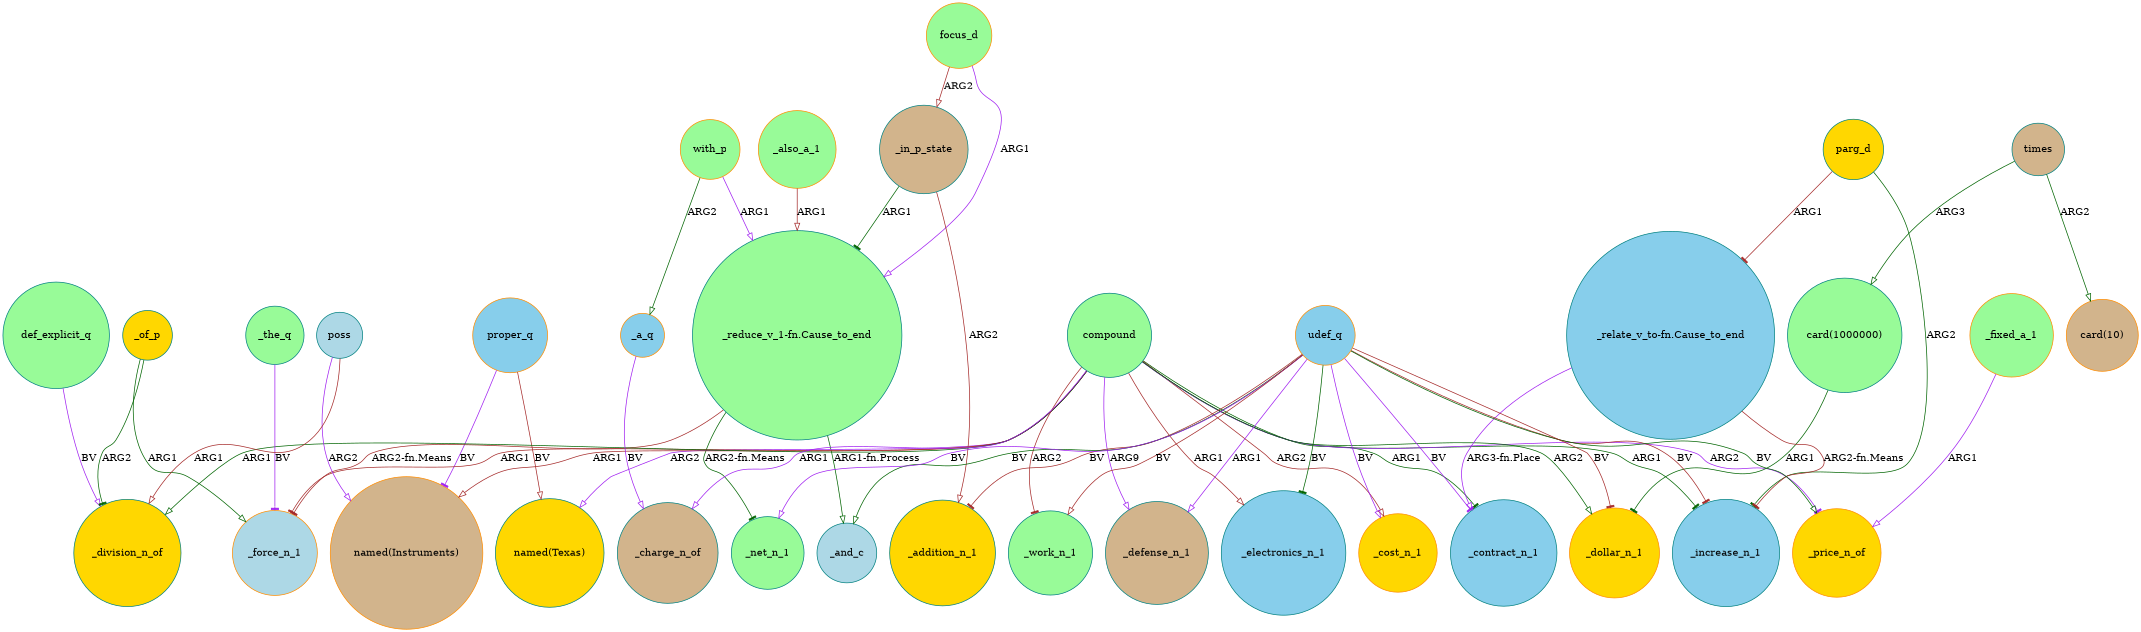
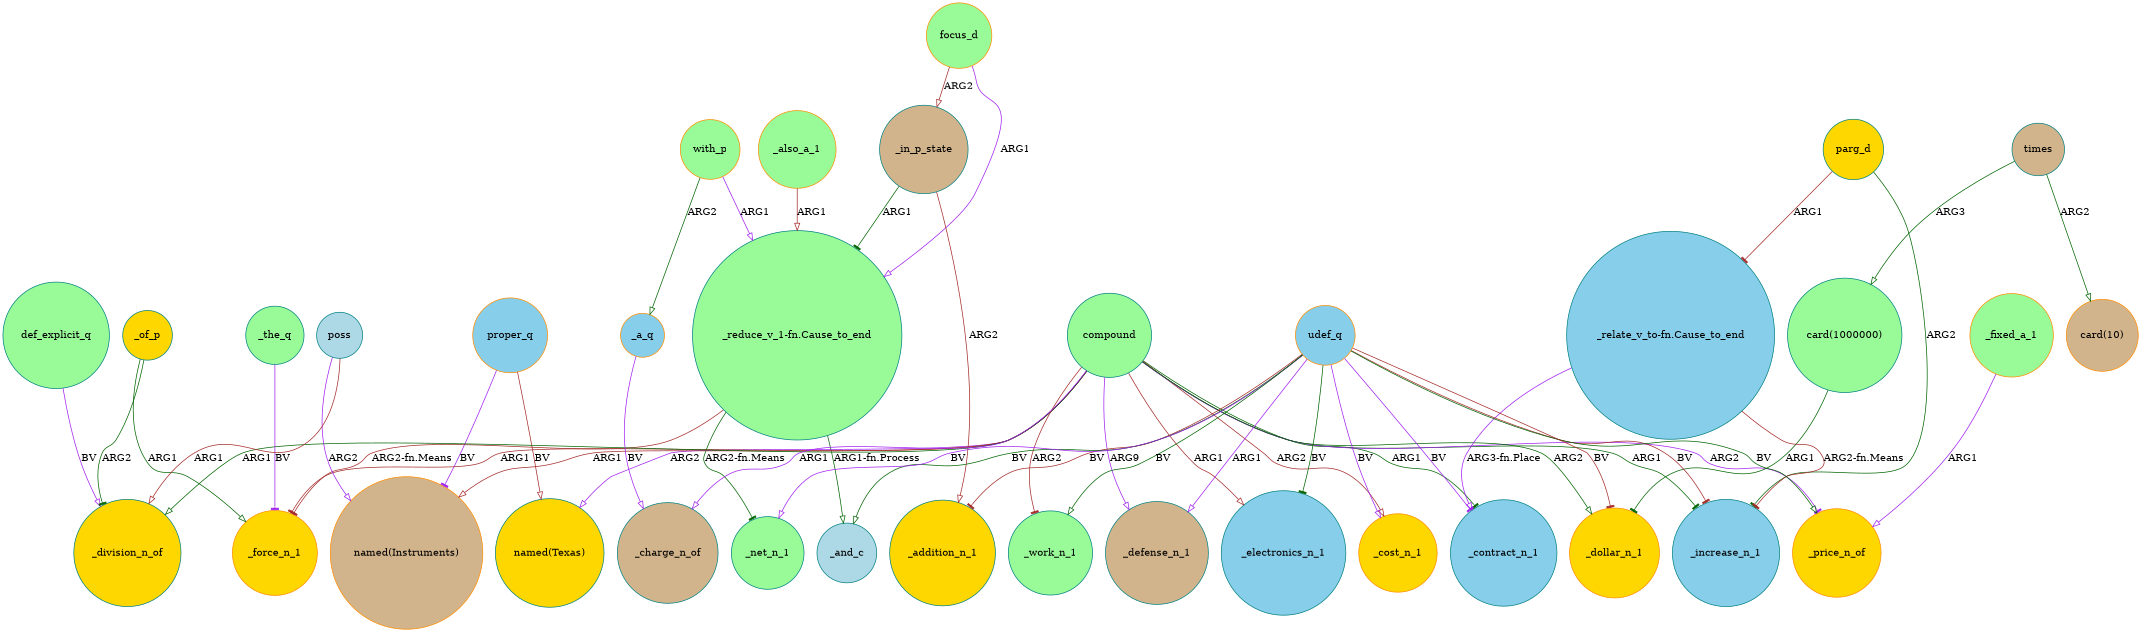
edge "udef_q" -> "_work_n_1": color brown -> darkgreen
node "_force_n_1": fillcolor lightblue -> gold
